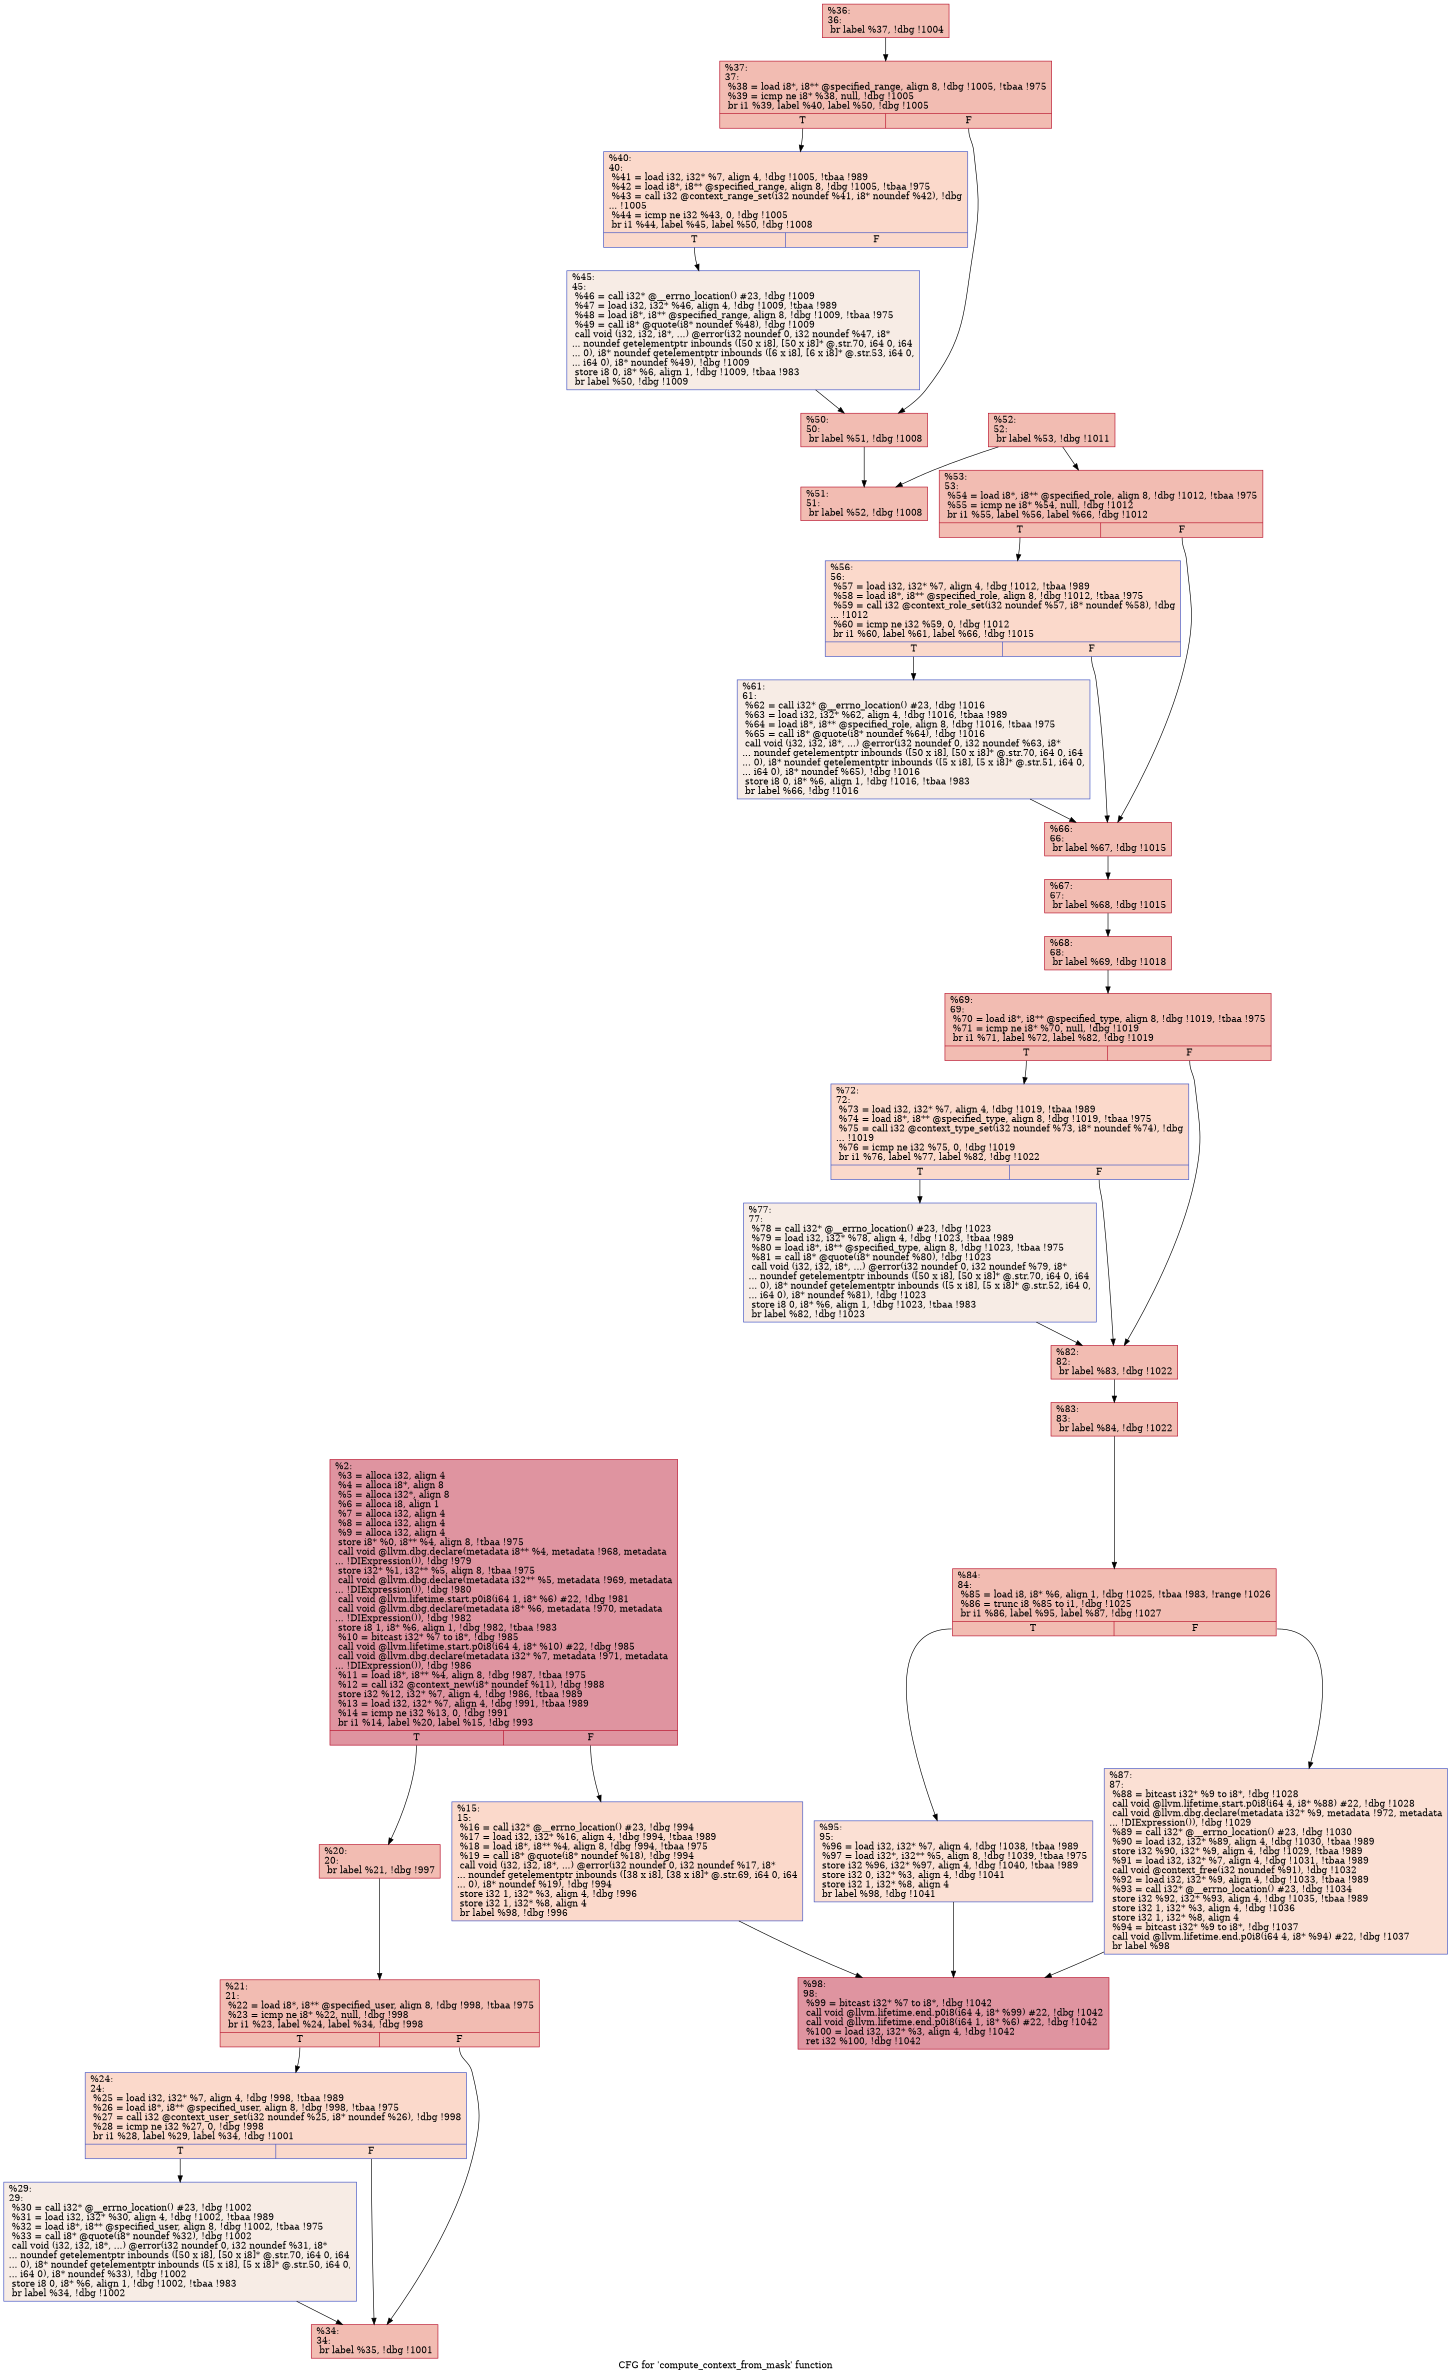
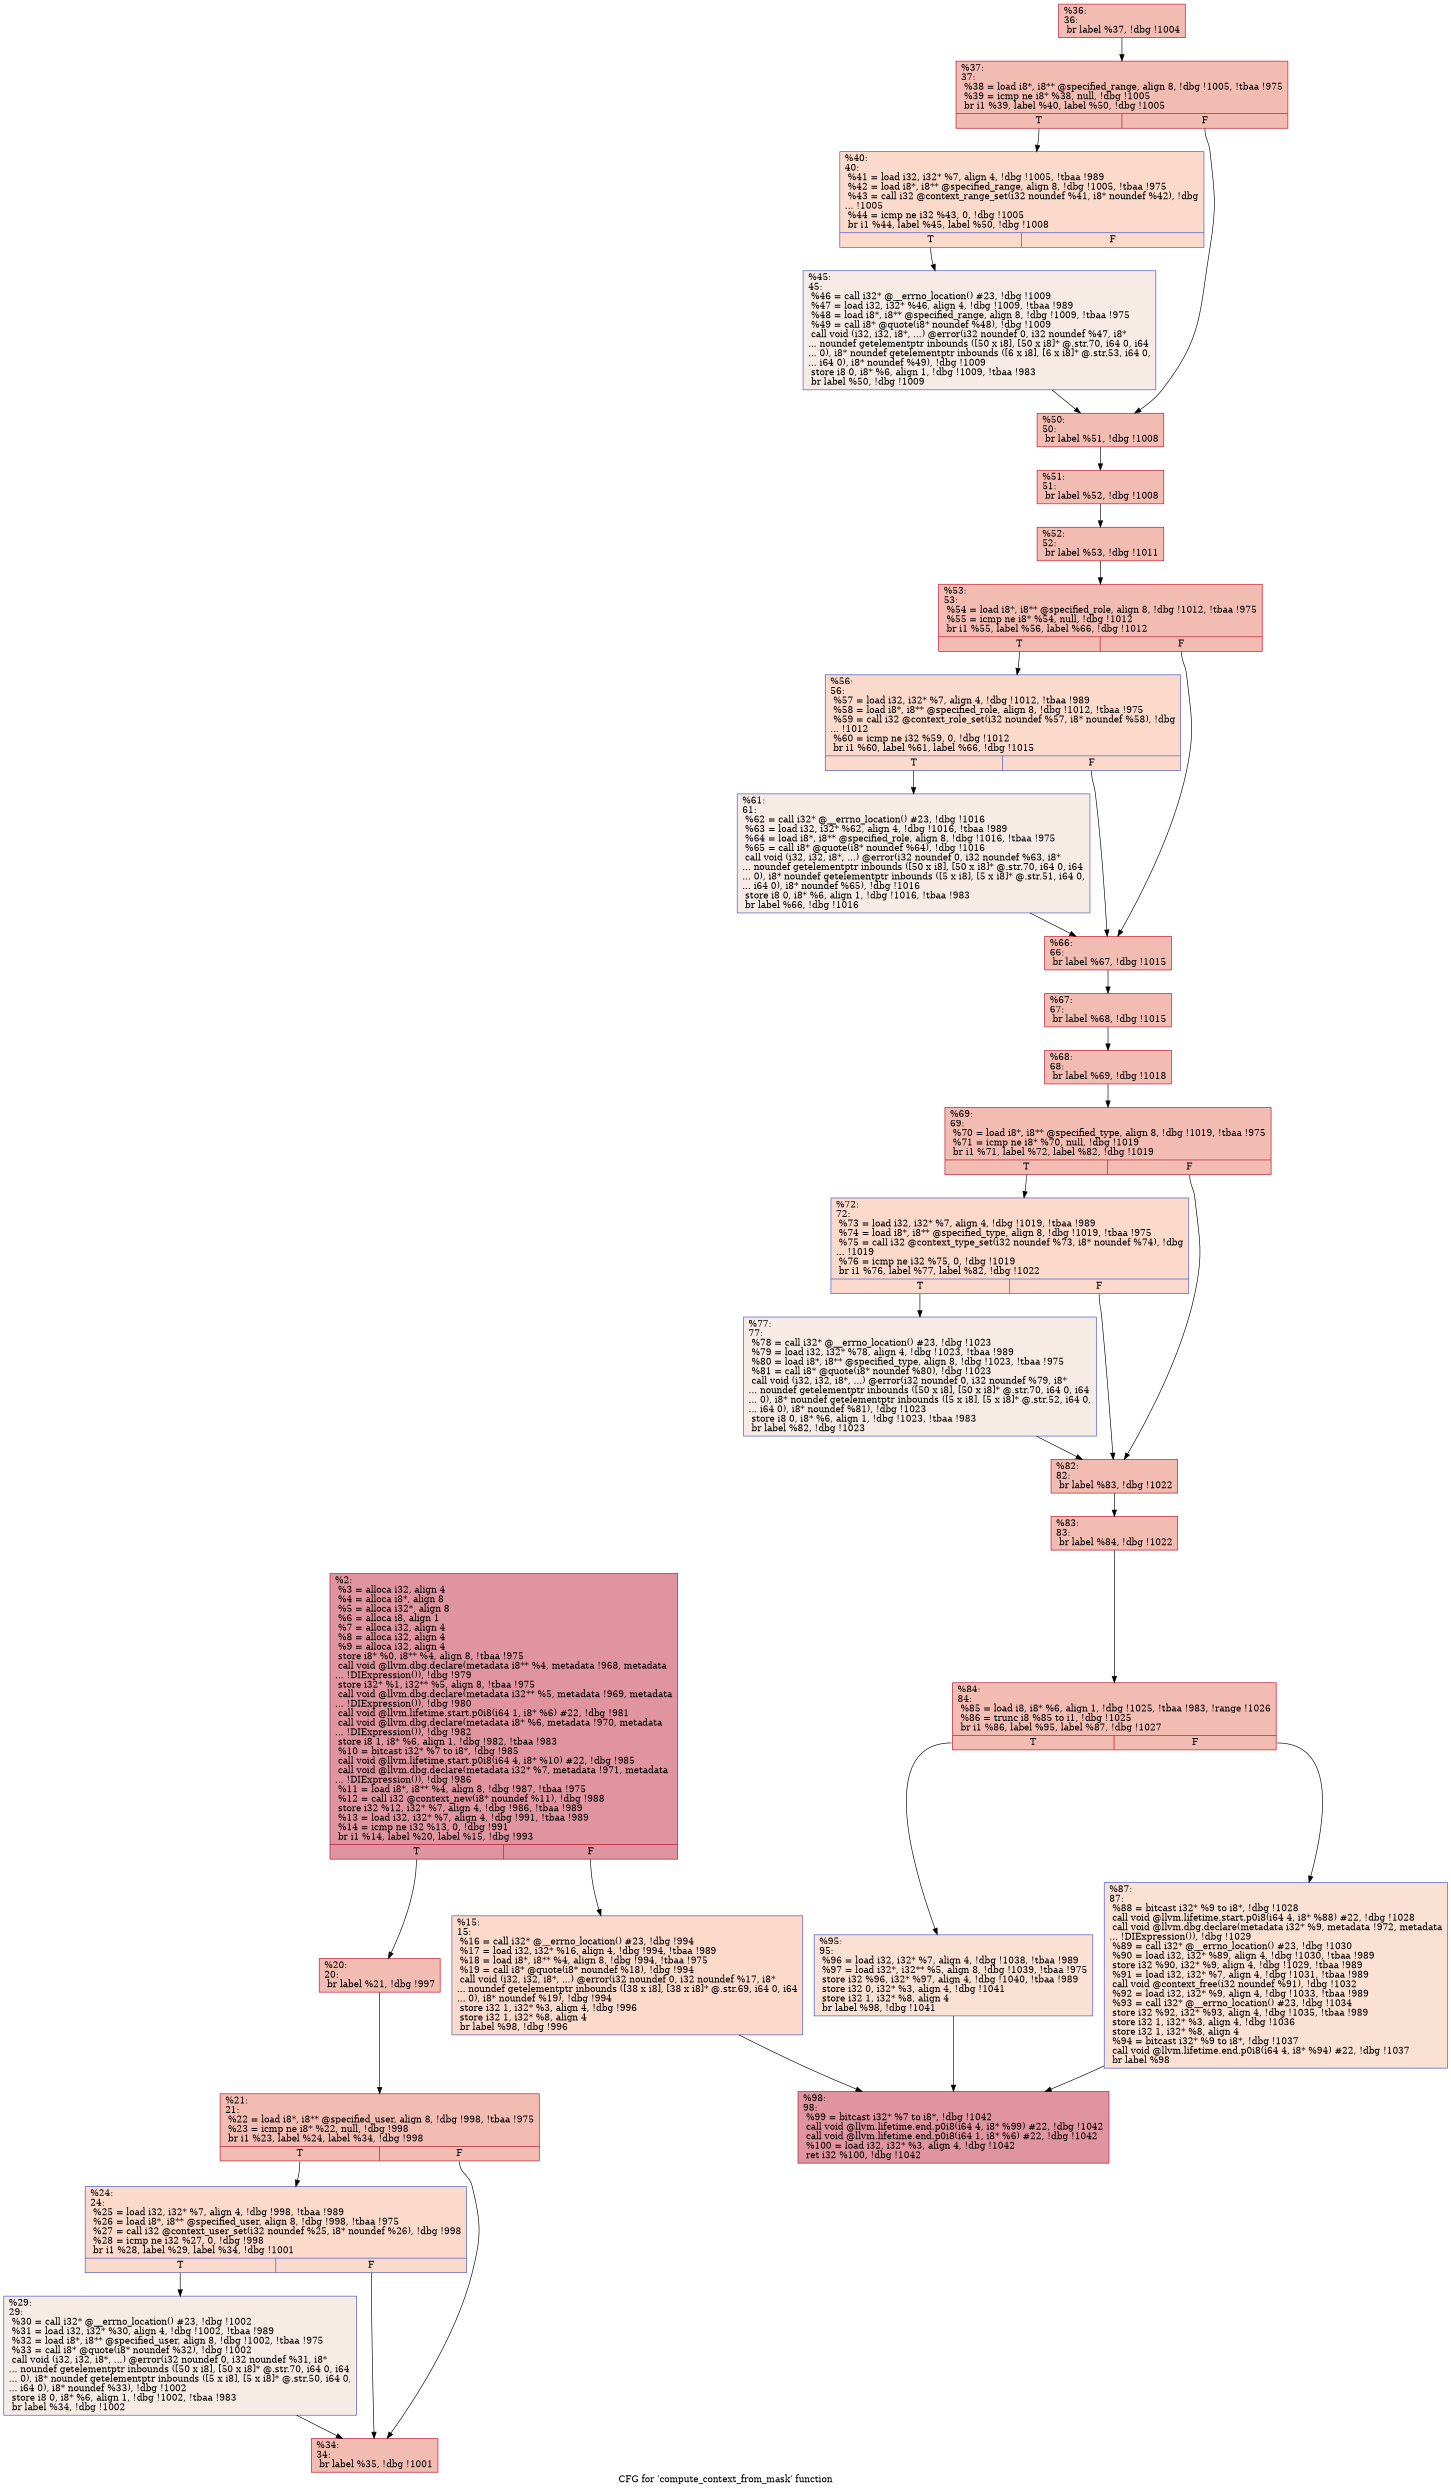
edge "%52:" -> "%51:": reversed
